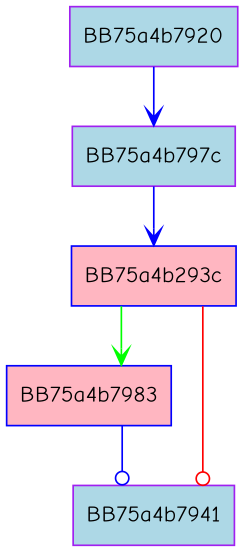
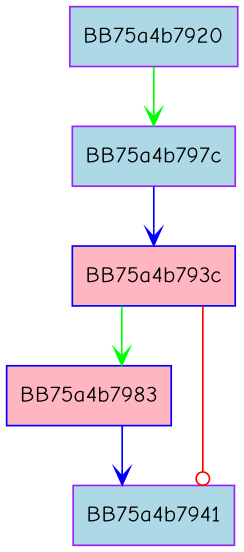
edge "BB75a4b7920" -> "BB75a4b797c": color blue -> green
node "BB75a4b293c": label "BB75a4b293c" -> "BB75a4b793c"
edge "BB75a4b7983" -> "BB75a4b7941": arrowhead odot -> vee
